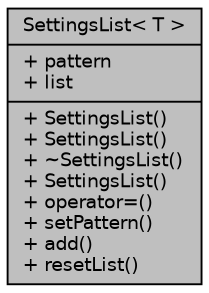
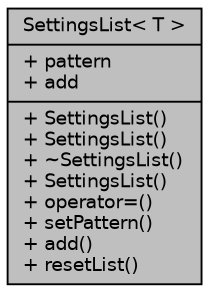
node "SettingsList< T >": text "+ list" -> "+ add"
